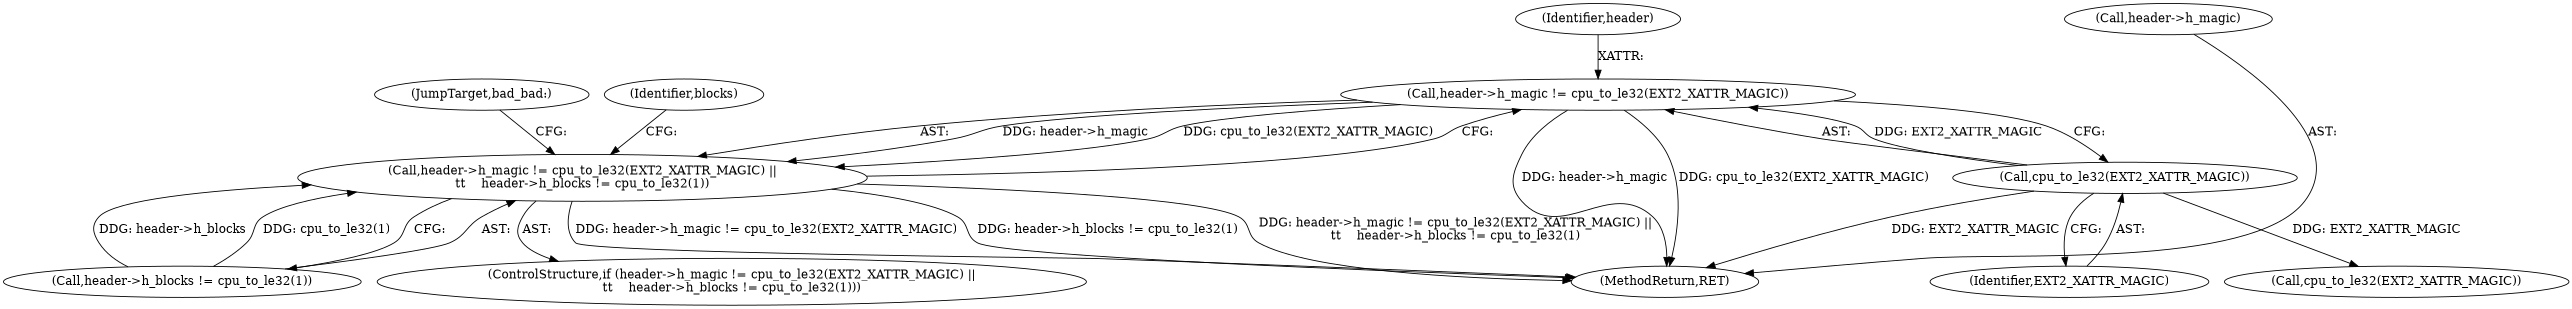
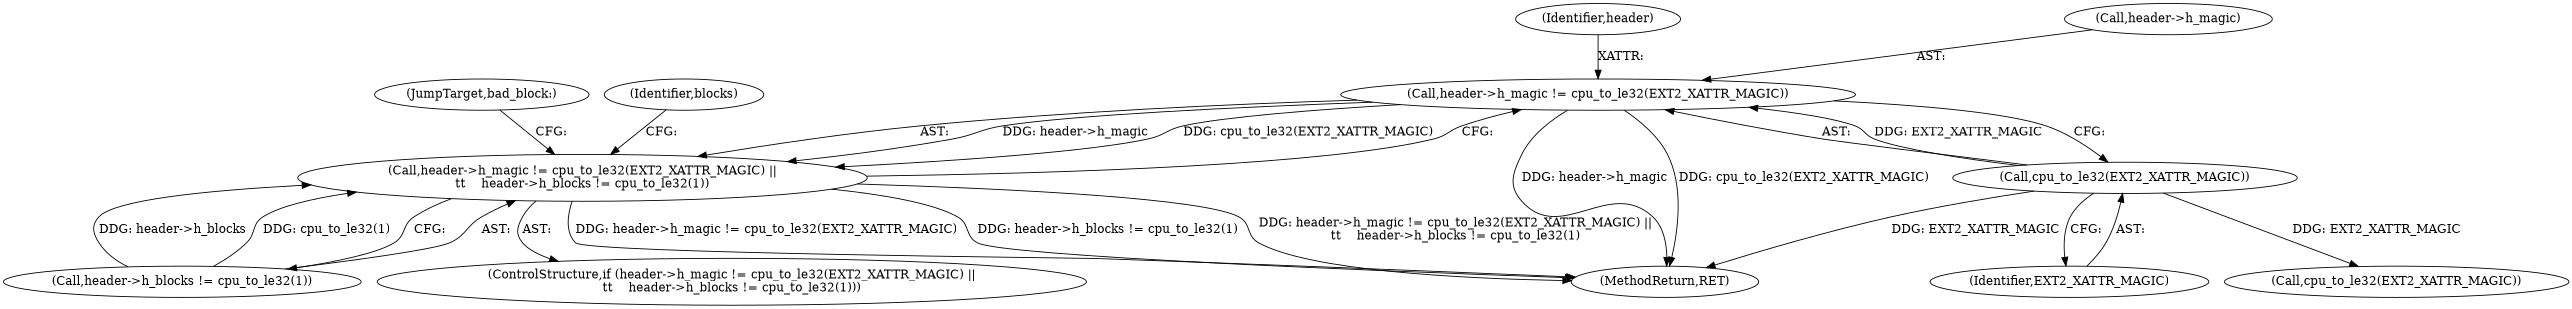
node "(JumpTarget,bad_bad:)": label "(JumpTarget,bad_bad:)" -> "(JumpTarget,bad_block:)"
edge "(Call,header->h_magic)" -> "(MethodReturn,RET)": now "(Call,header->h_magic)" -> "(Call,header->h_magic != cpu_to_le32(EXT2_XATTR_MAGIC))"
